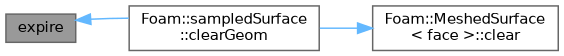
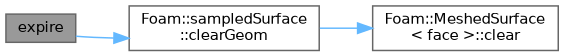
edge "Foam::sampledSurface ::clearGeom" -> "expire": reversed
